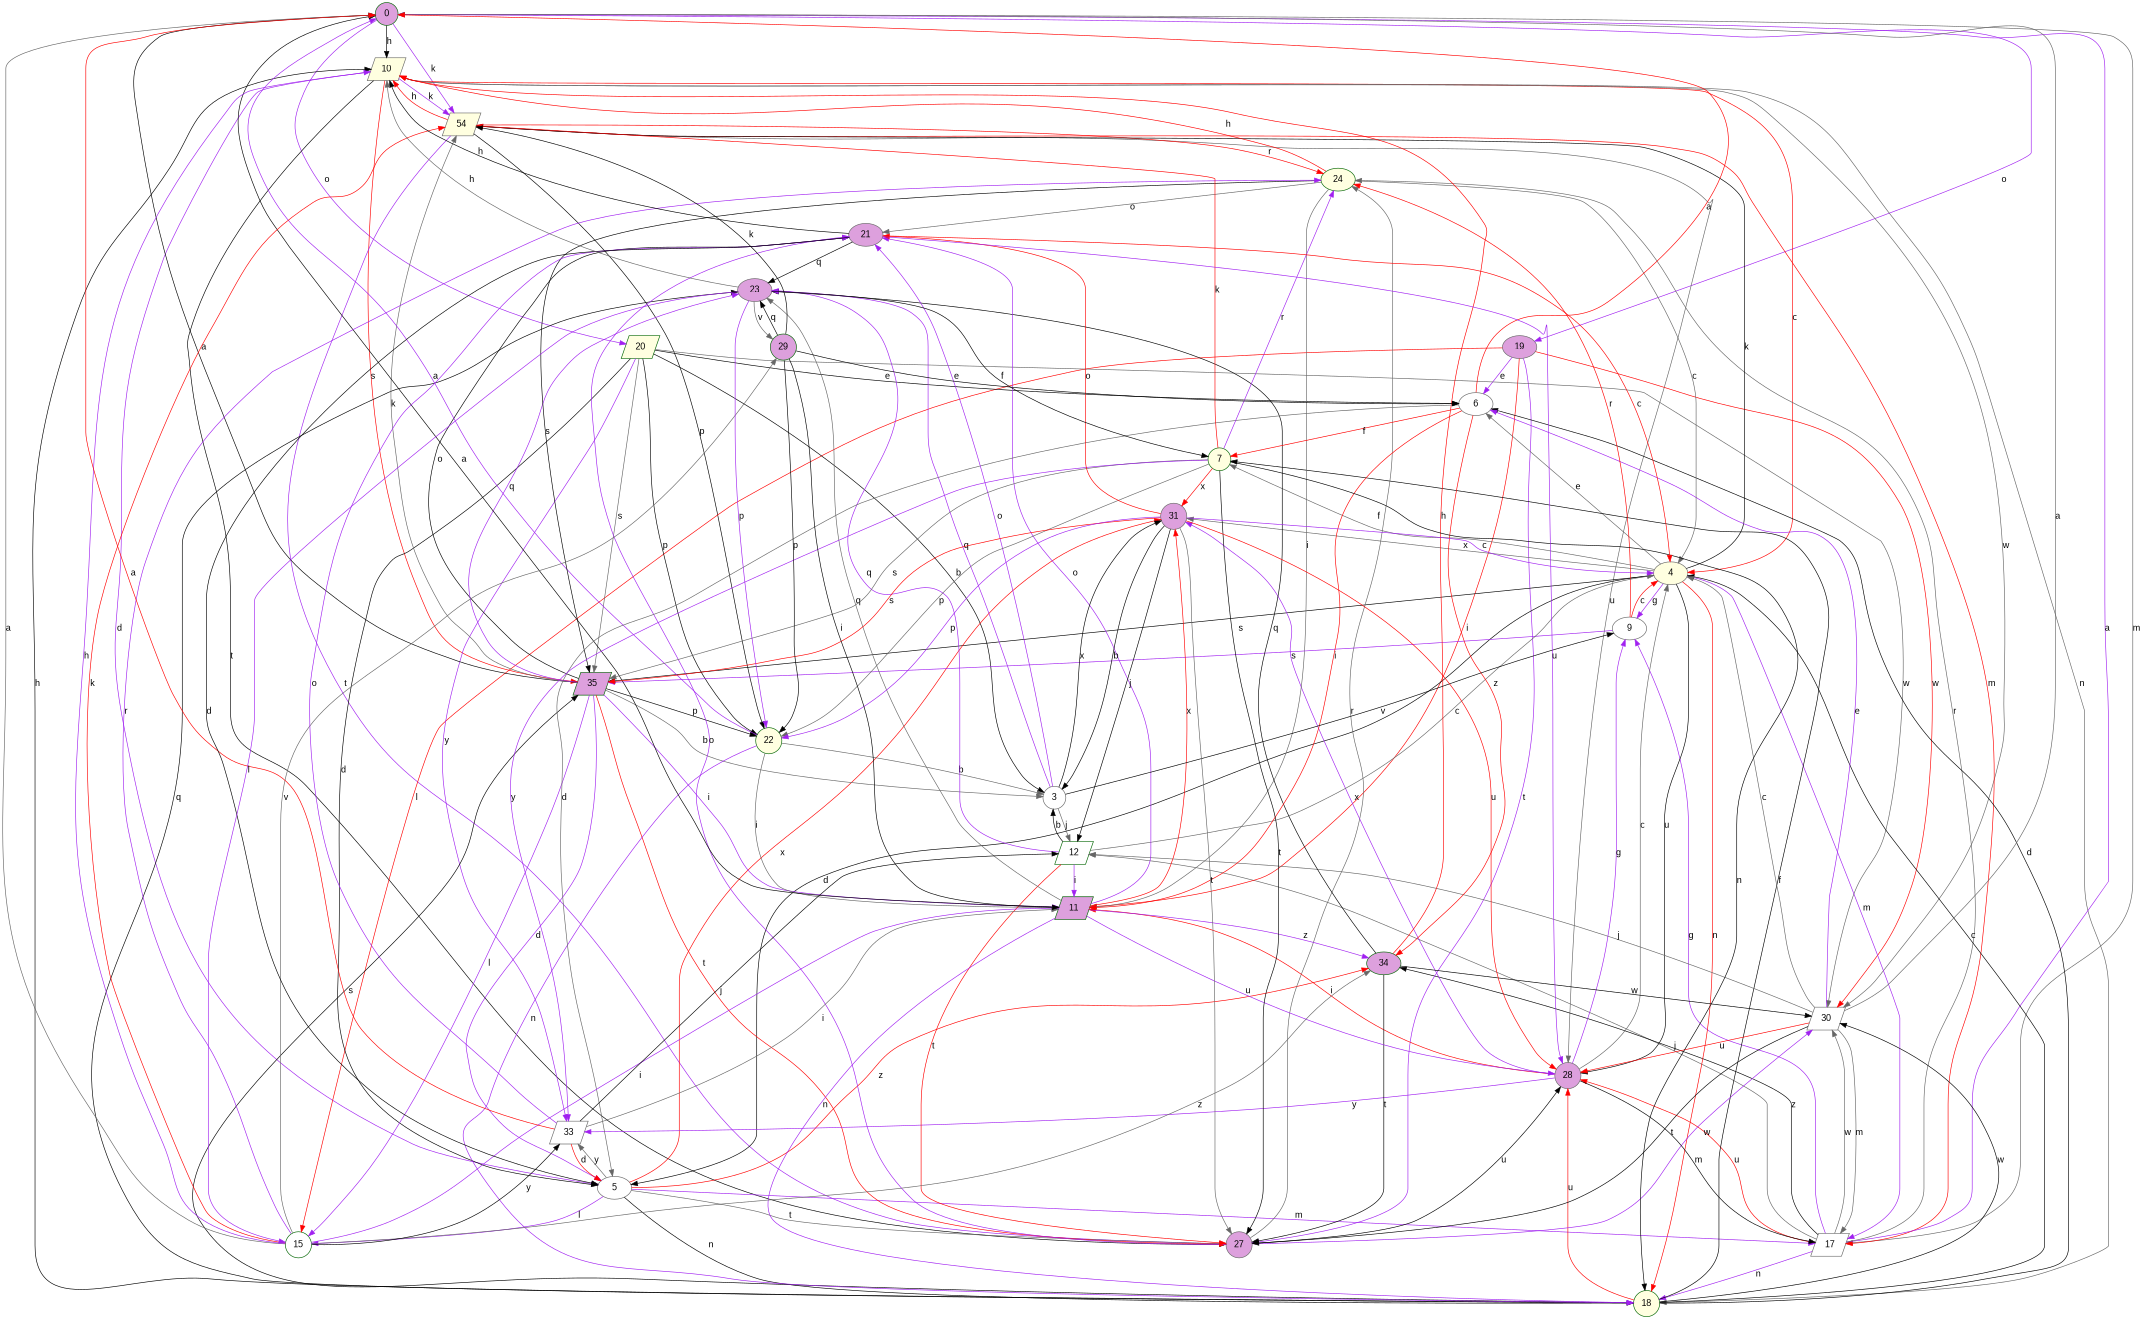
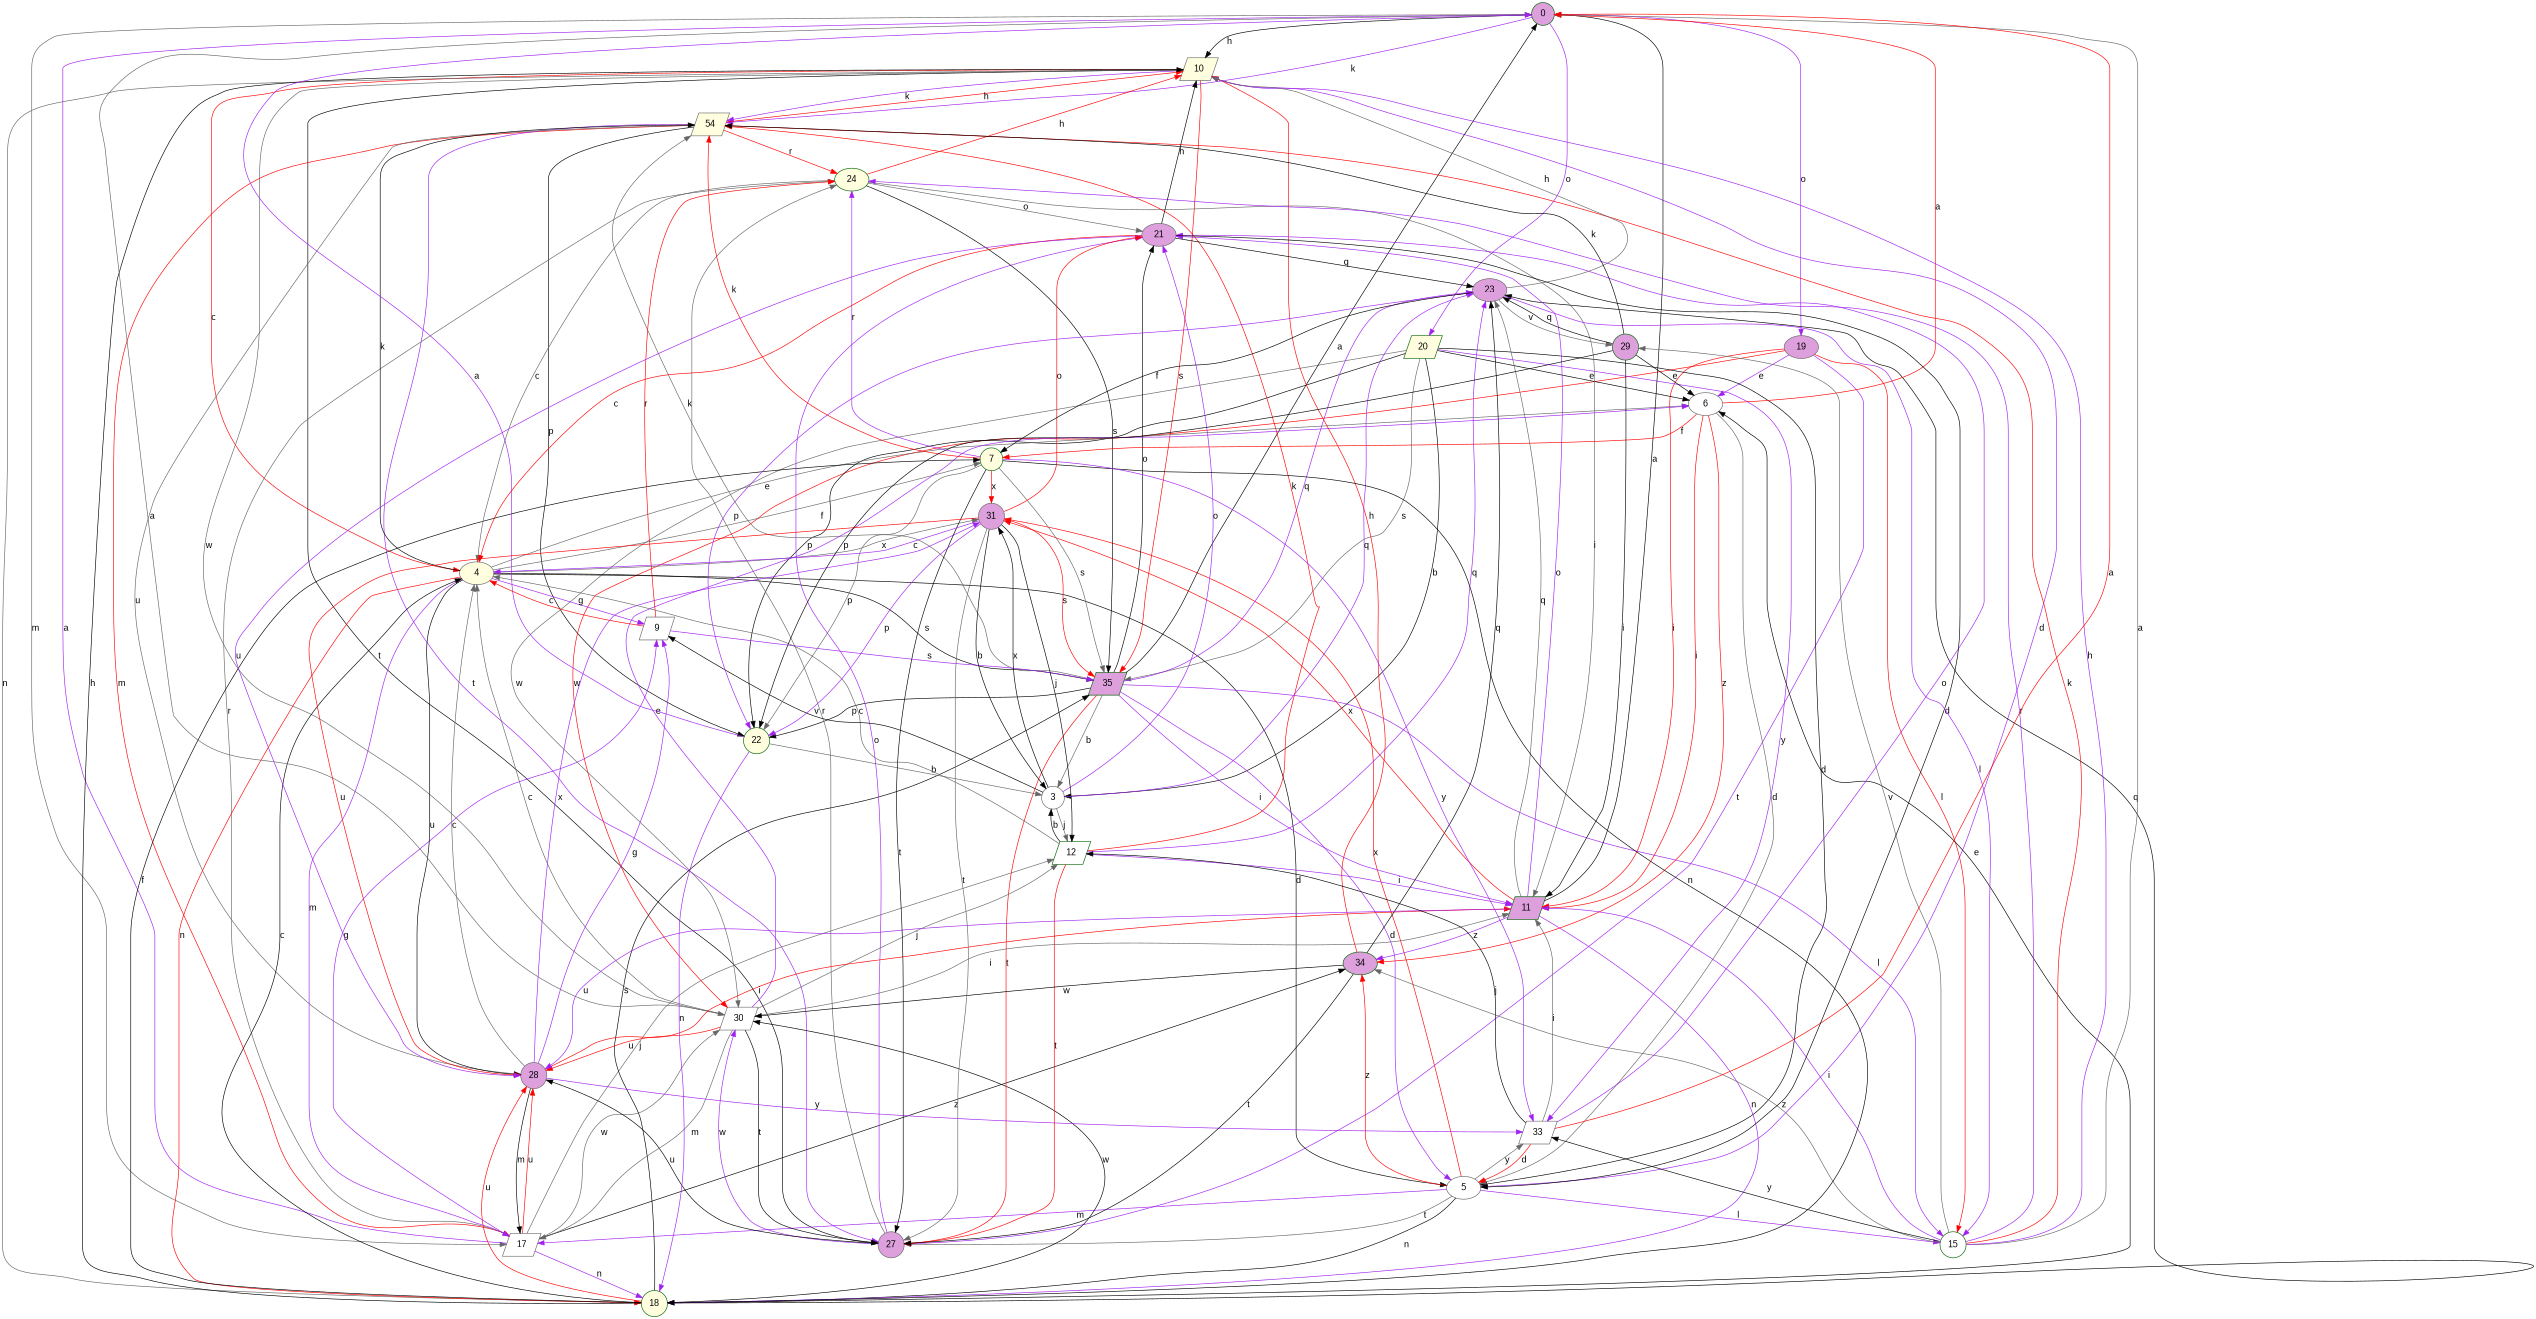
edge "12" -> "54": added, label "k"
node "9": shape ellipse -> parallelogram
edge "18" -> "6": label "d" -> "e"
edge "22" -> "11": now "30" -> "11"
